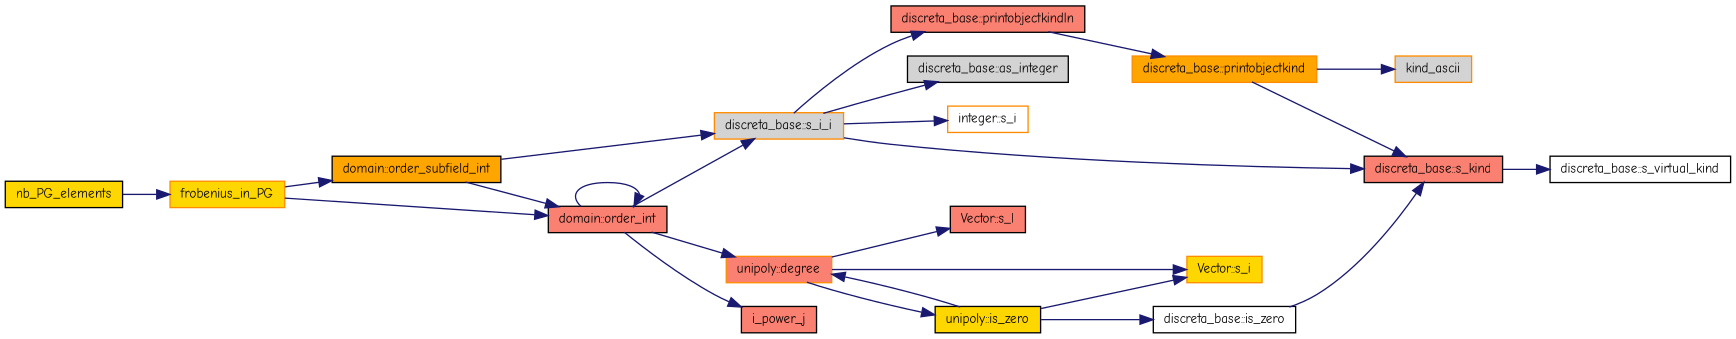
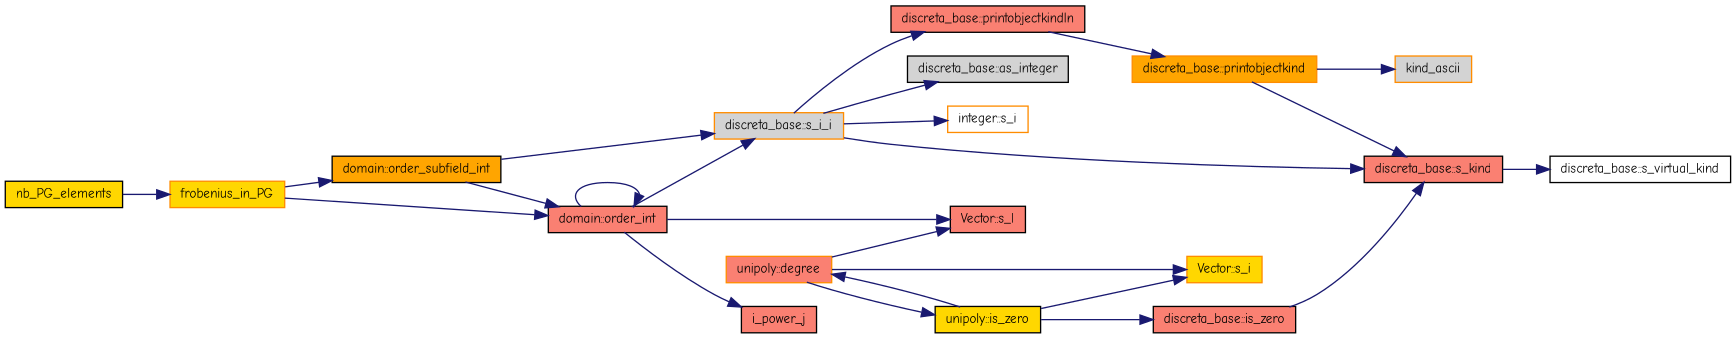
edge "domain::order_int" -> "unipoly::degree": now "domain::order_int" -> "Vector::s_l"
node "discreta_base::is_zero": fillcolor white -> salmon
